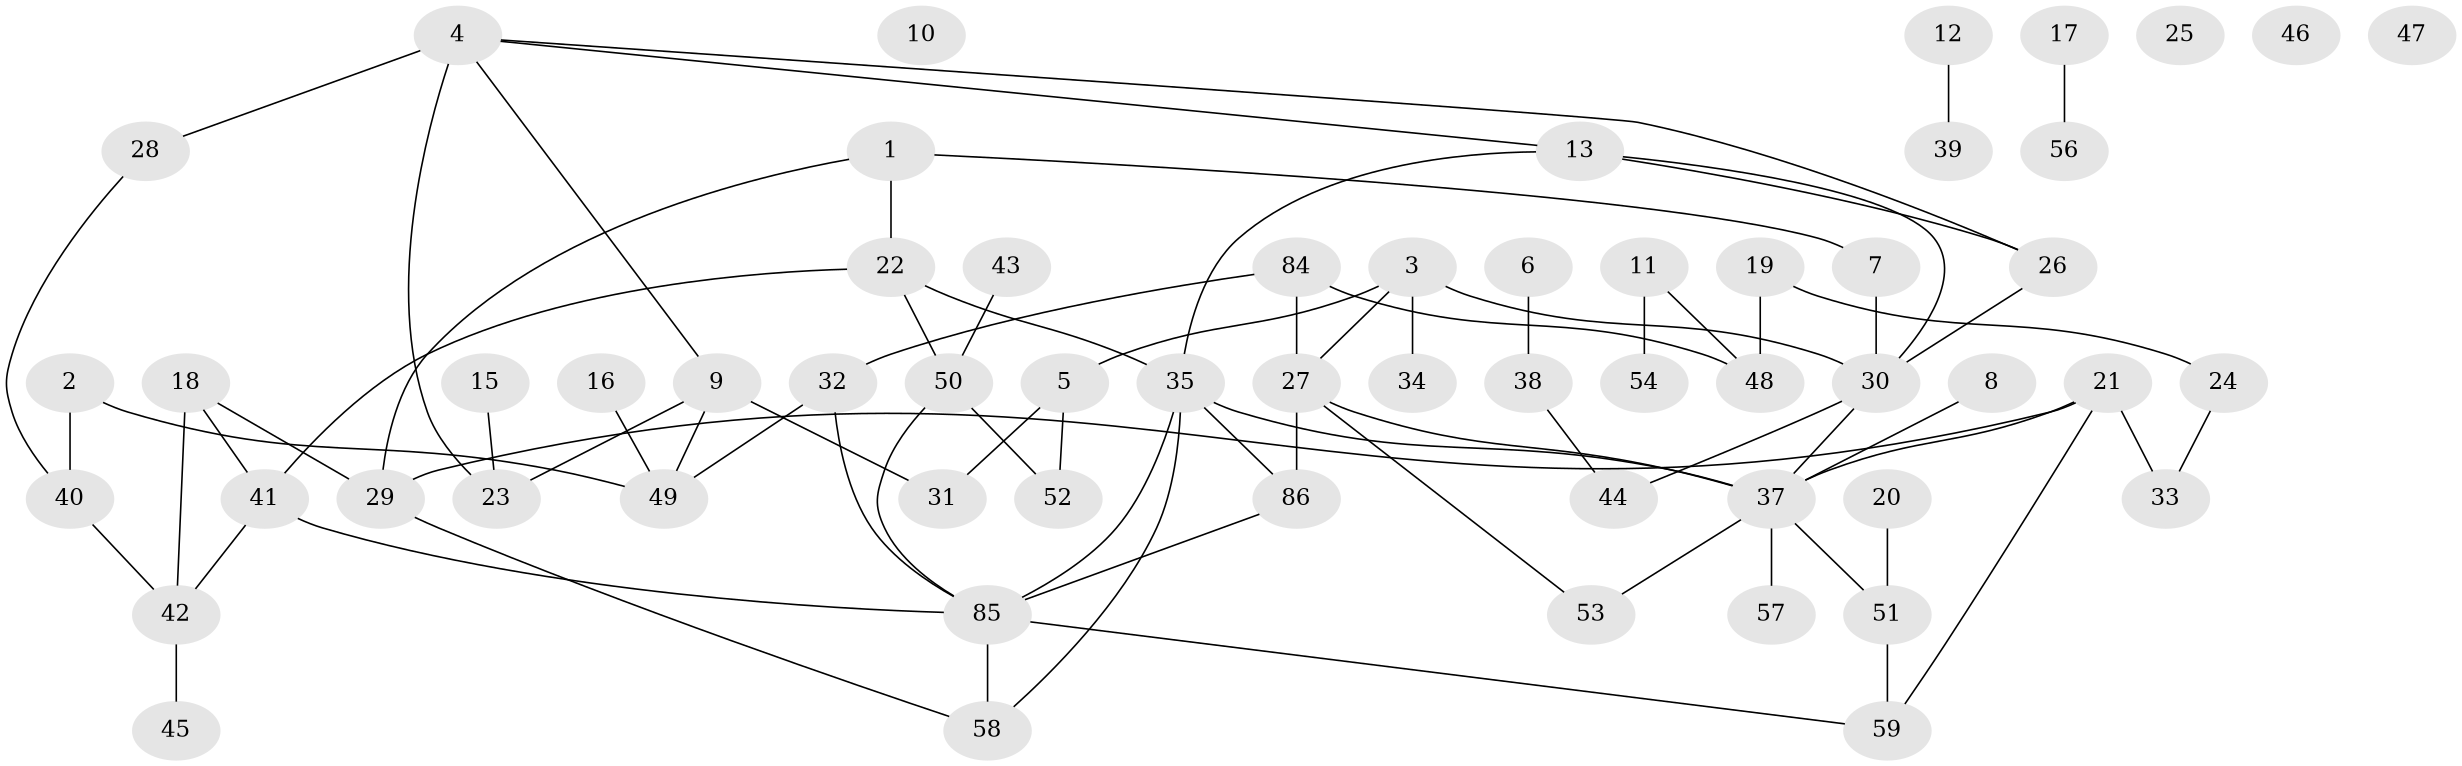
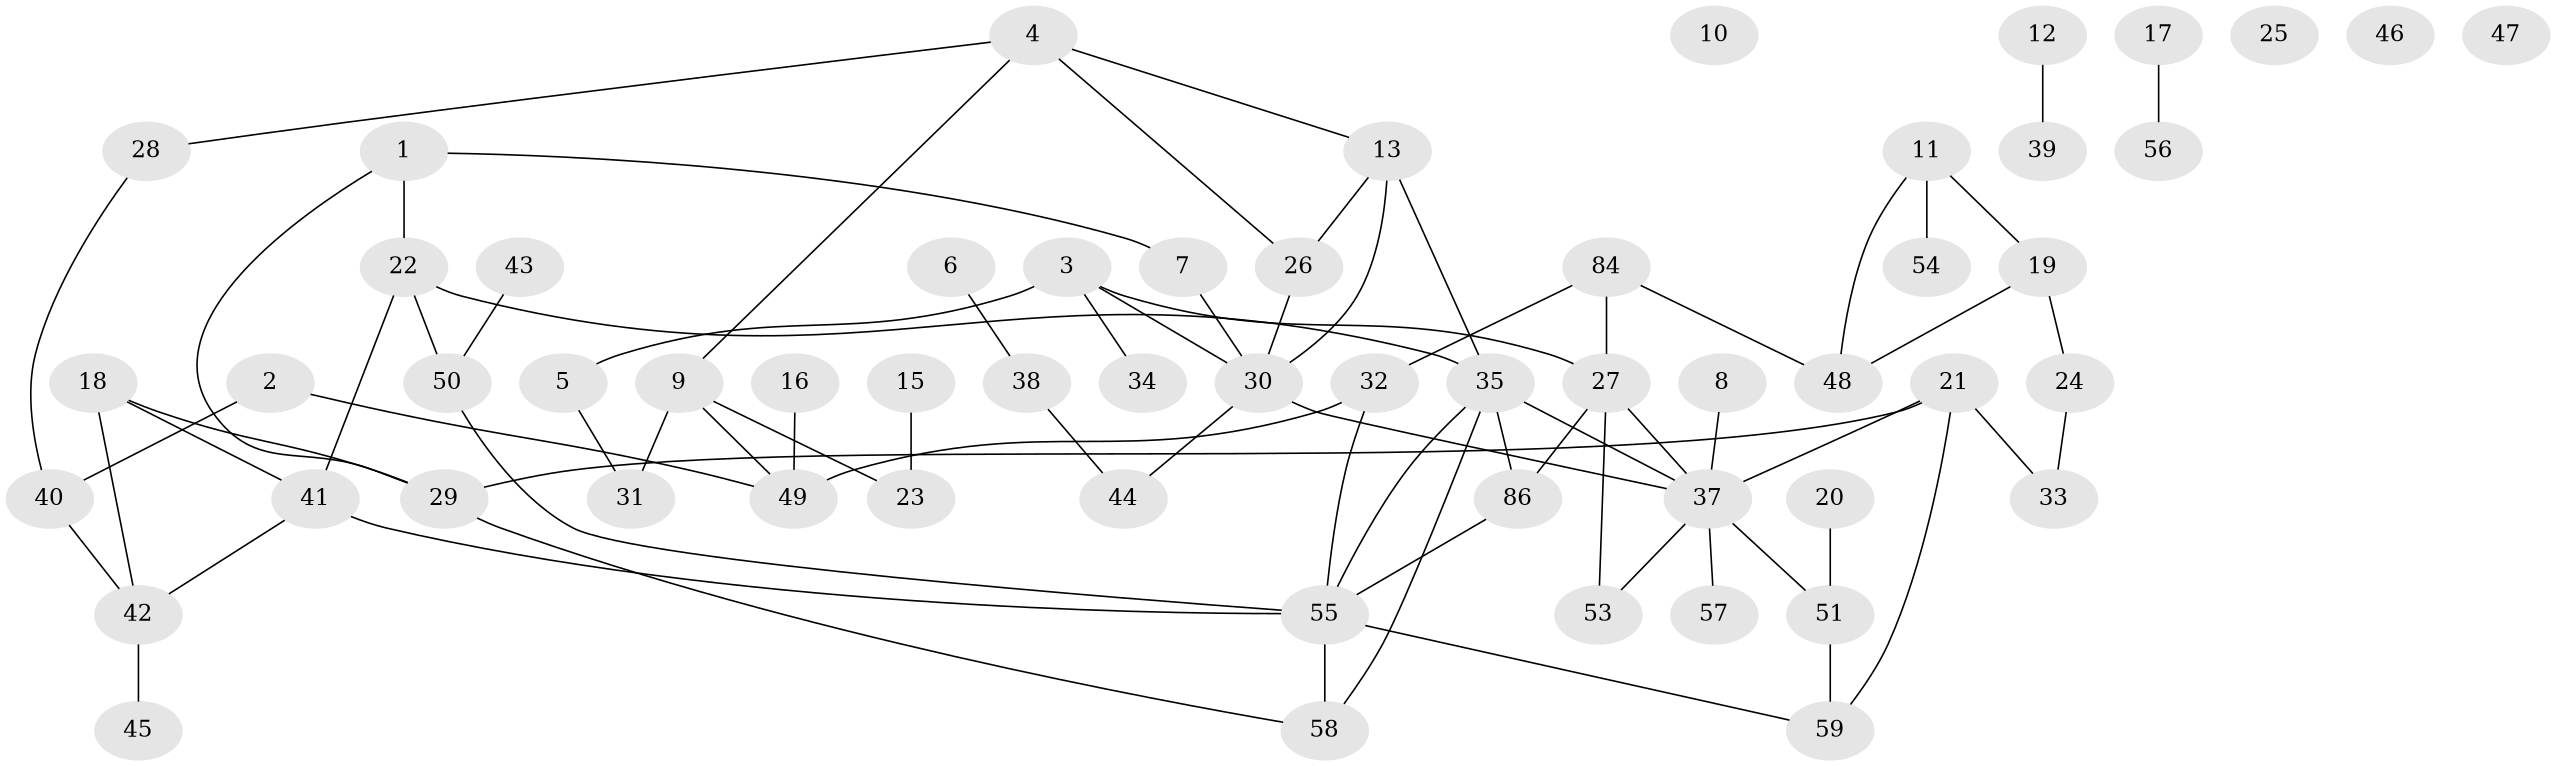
edge "11" -- "19": added
edge "4" -- "23": removed
node "52": removed
node "85": label "85" -> "55"
